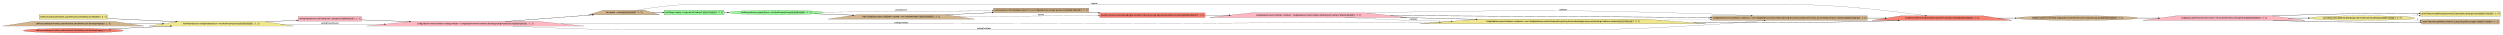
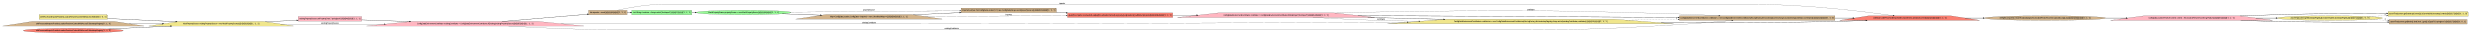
node "this.importer = mock()@@@6@@@['1', '1', '1']": shape trapezium -> box
